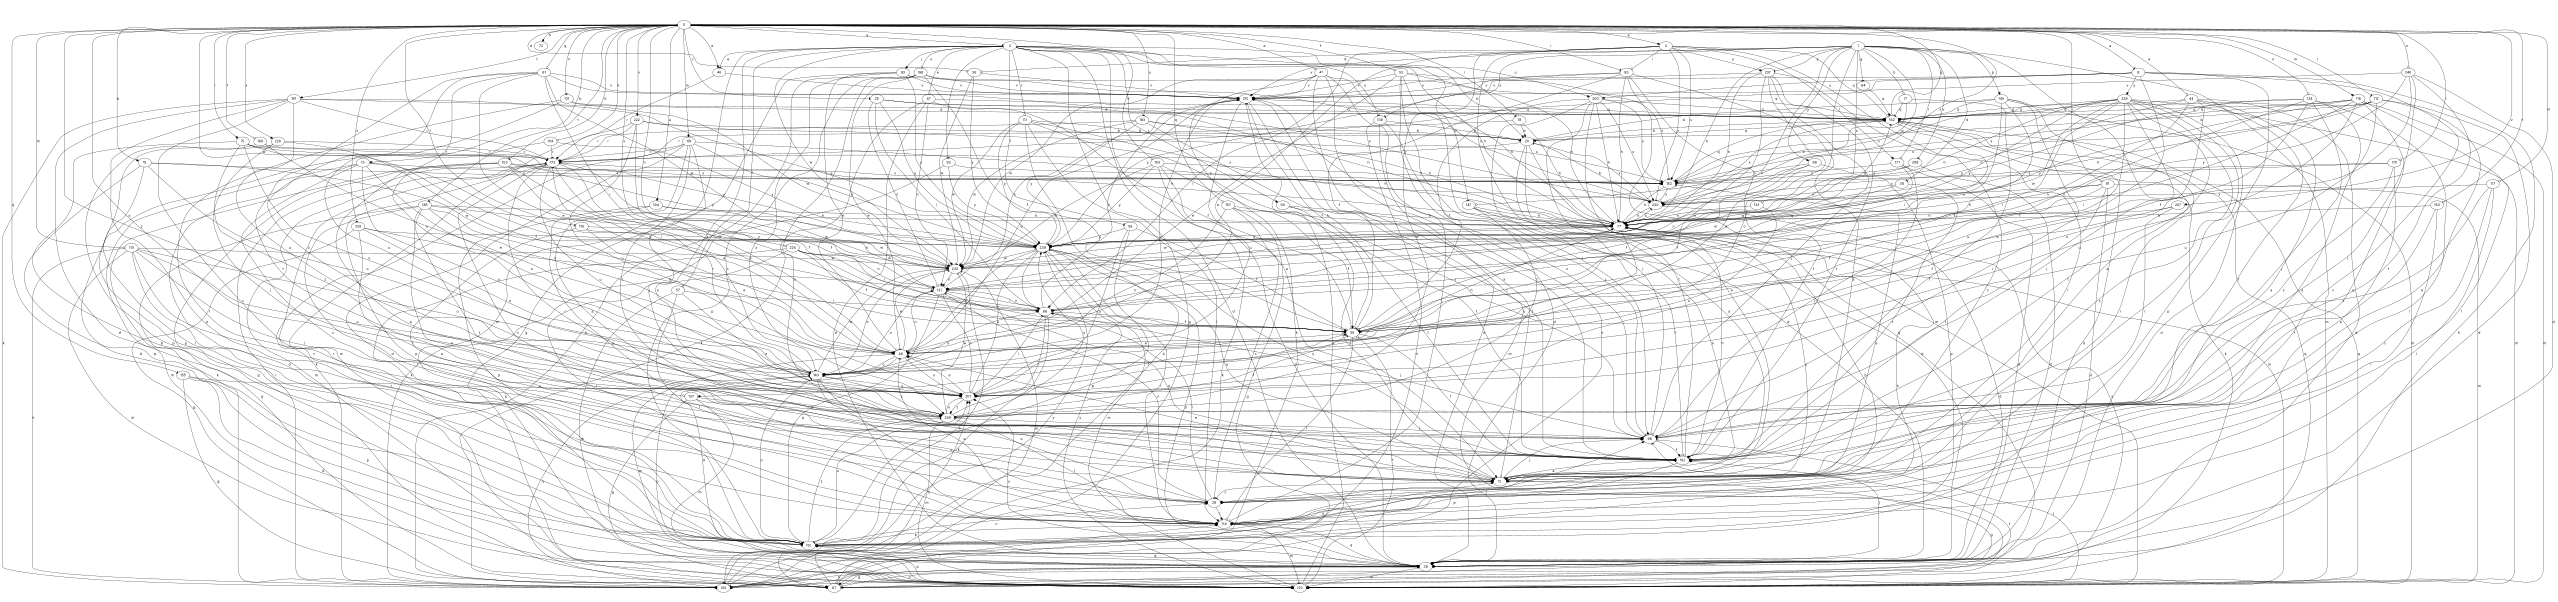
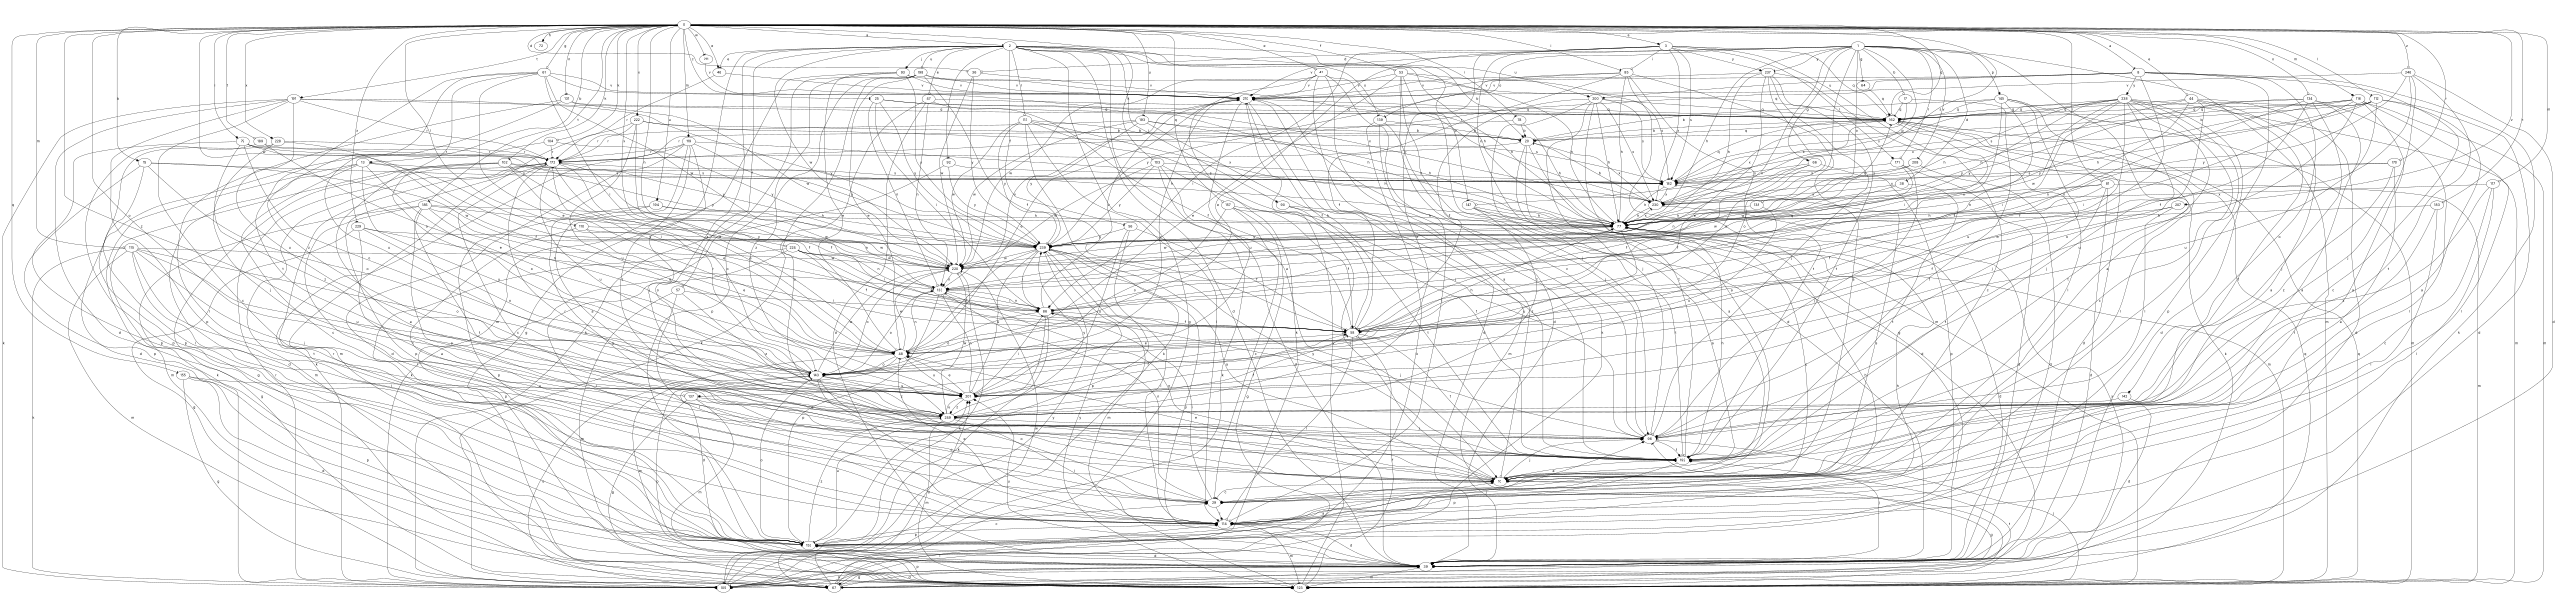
node "211": added
node "142": added
